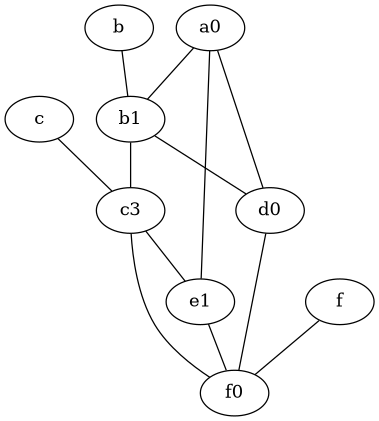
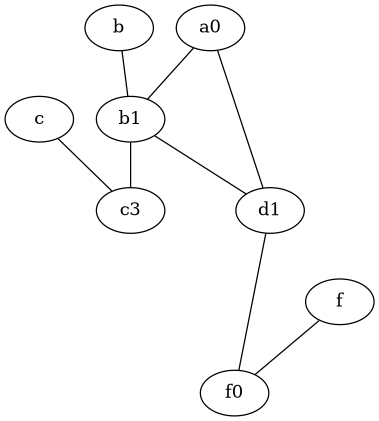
node "d0": label "d0" -> "d1"
node "e1": removed
edge "c3" -- "f0": removed
